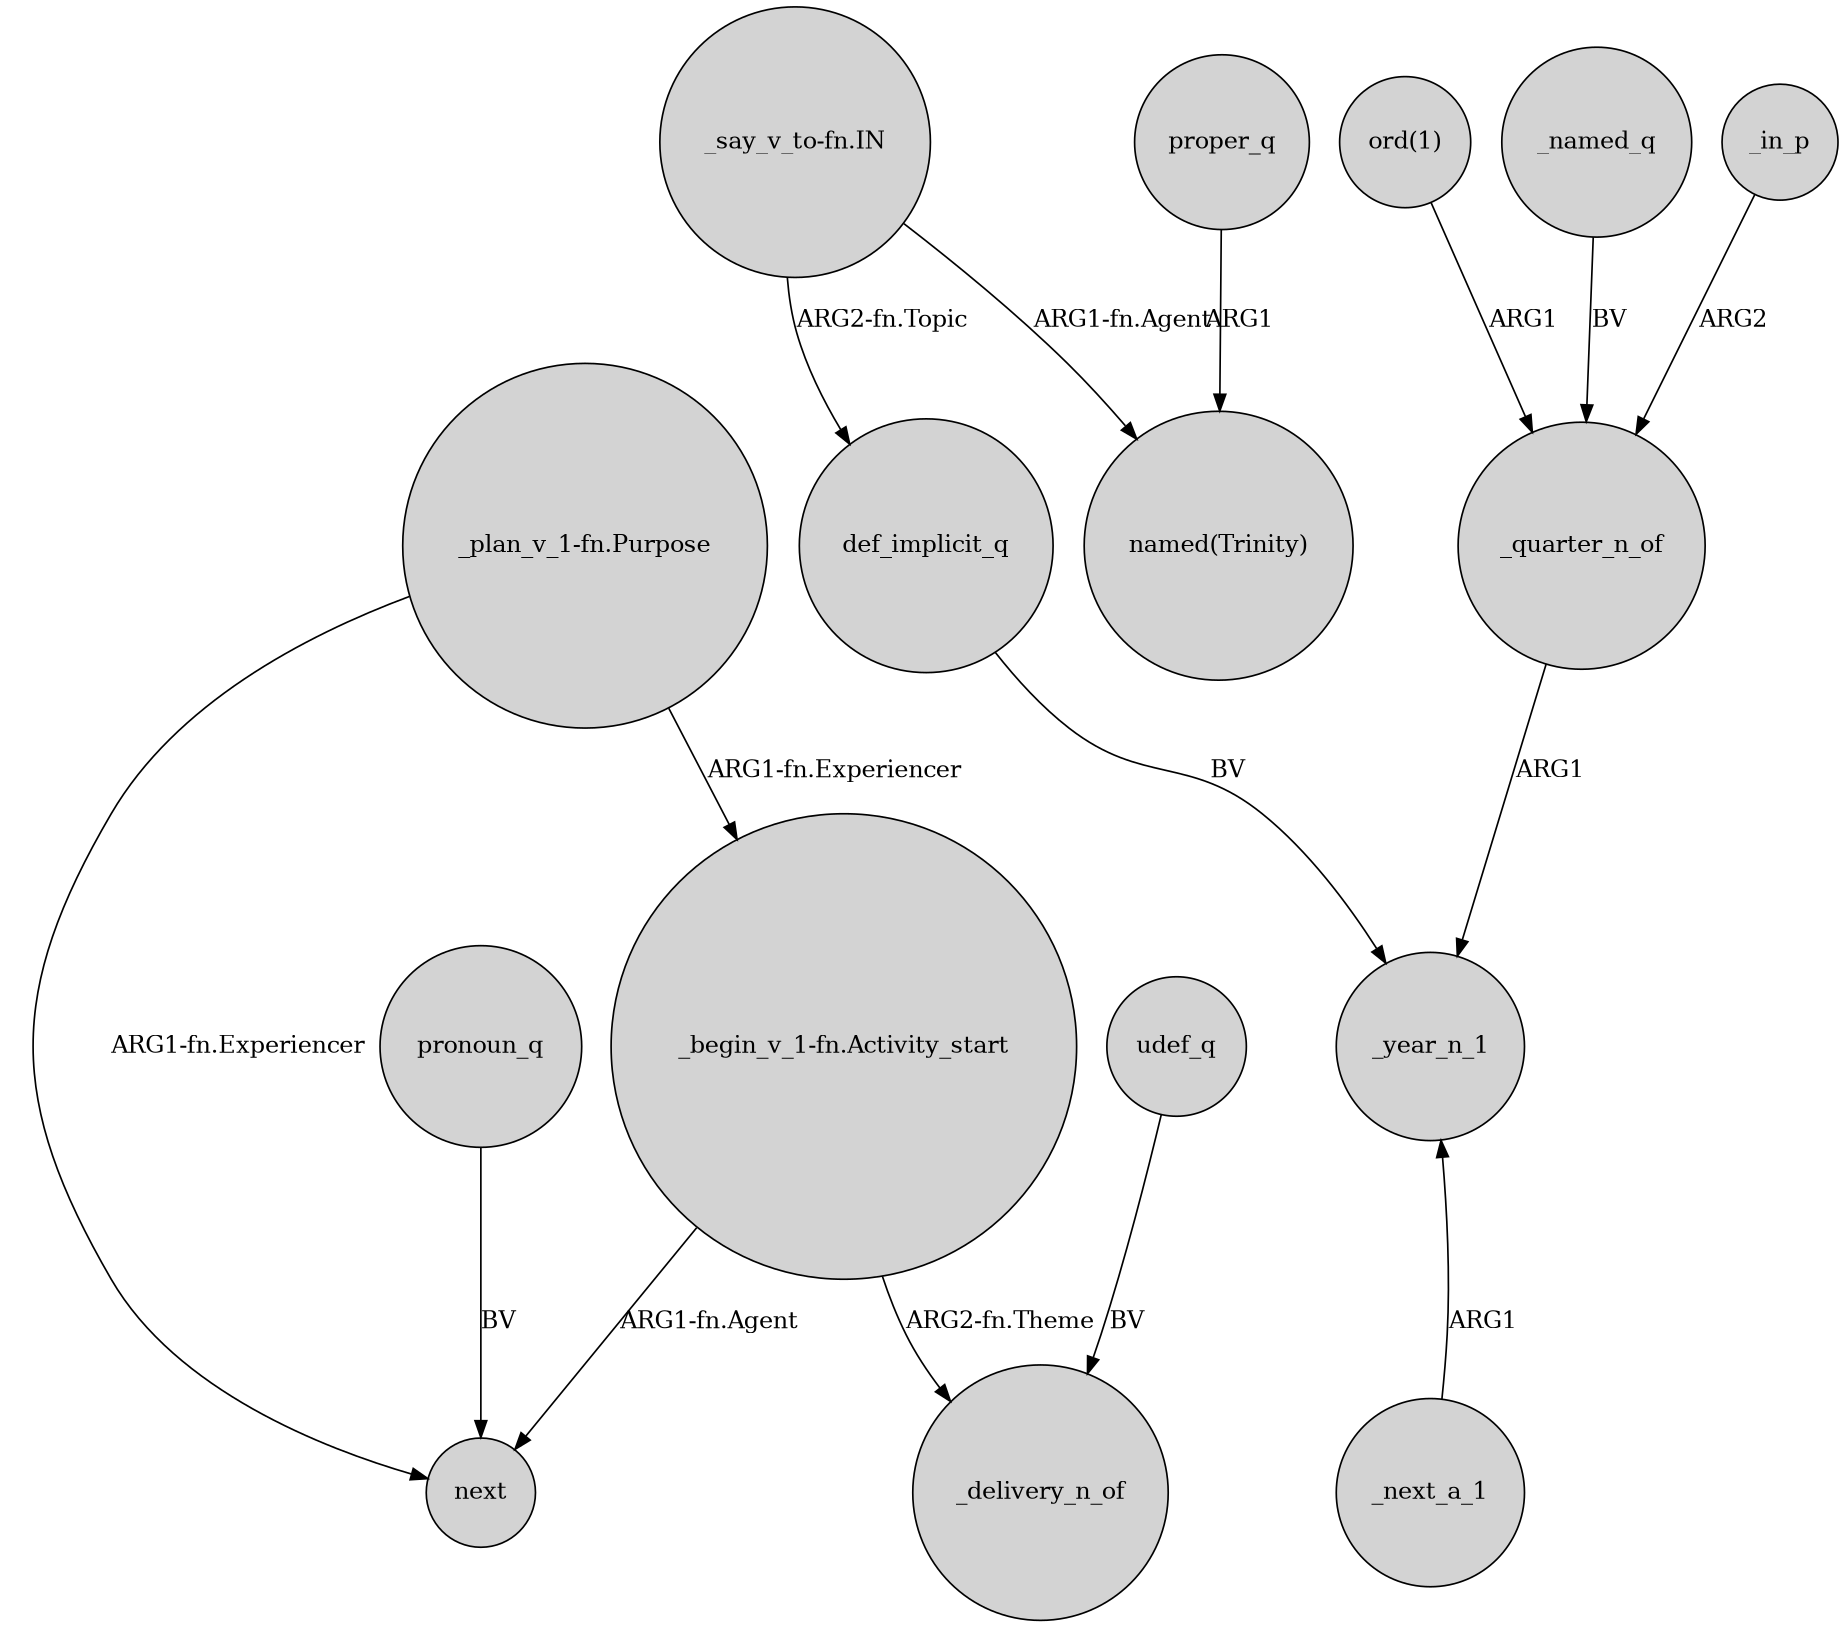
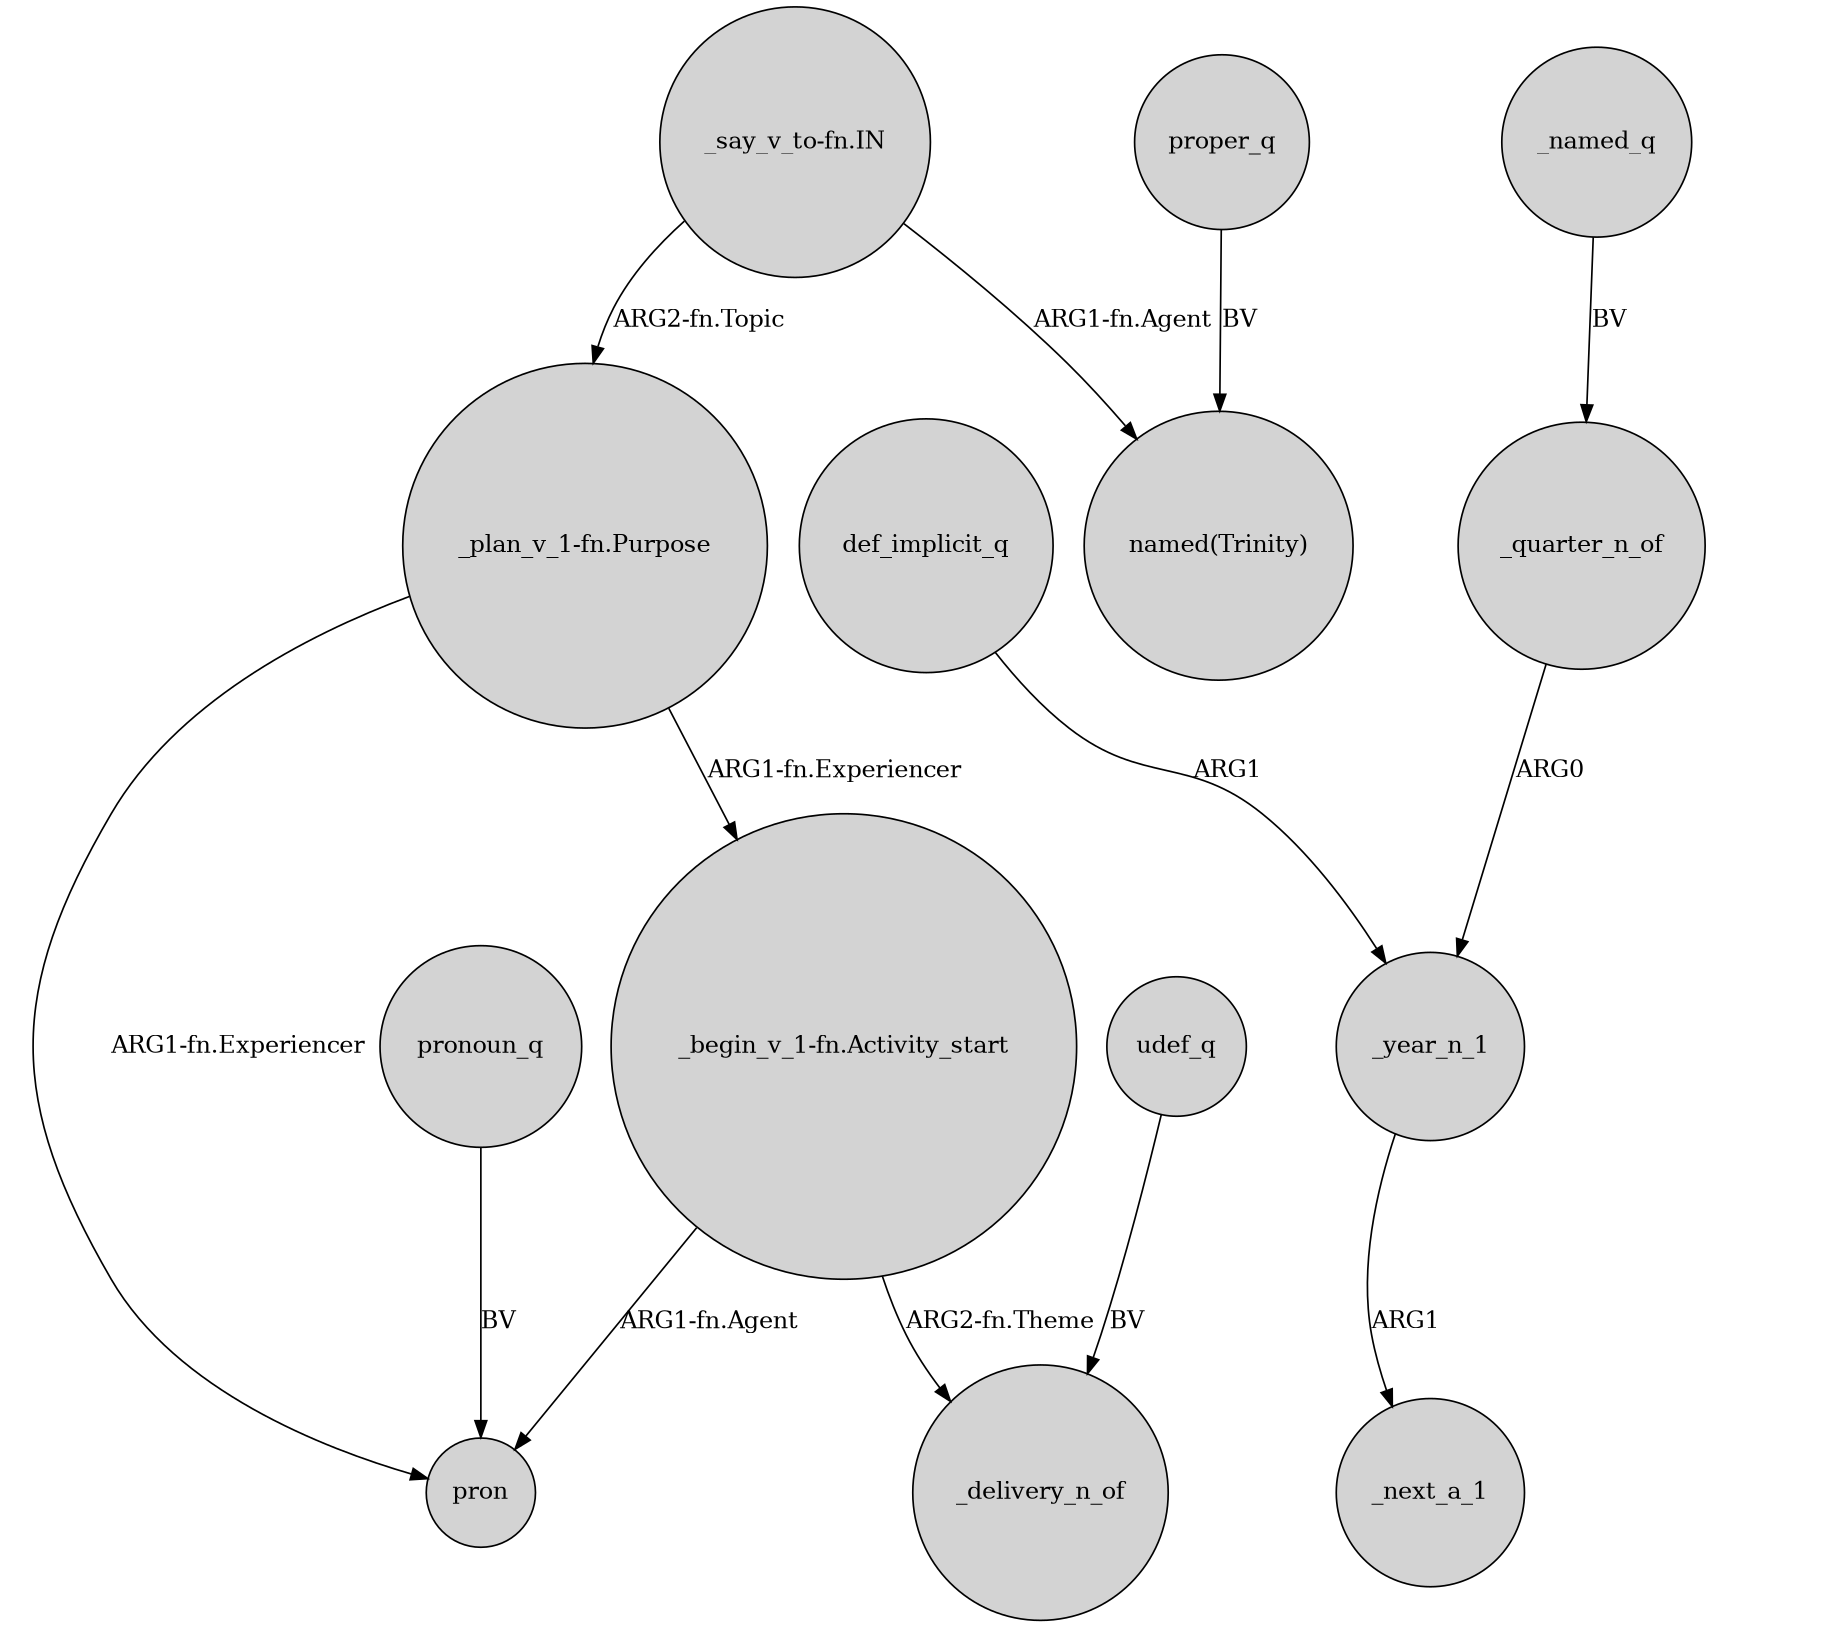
node "ord(1)": removed
node "_in_p": removed
edge "proper_q" -> "named(Trinity)": label "ARG1" -> "BV"
edge "_say_v_to-fn.IN" -> "def_implicit_q": now "_say_v_to-fn.IN" -> "_plan_v_1-fn.Purpose"
edge "def_implicit_q" -> "_year_n_1": label "BV" -> "ARG1"
edge "_quarter_n_of" -> "_year_n_1": label "ARG1" -> "ARG0"
edge "_next_a_1" -> "_year_n_1": reversed
node "next": label "next" -> "pron"
